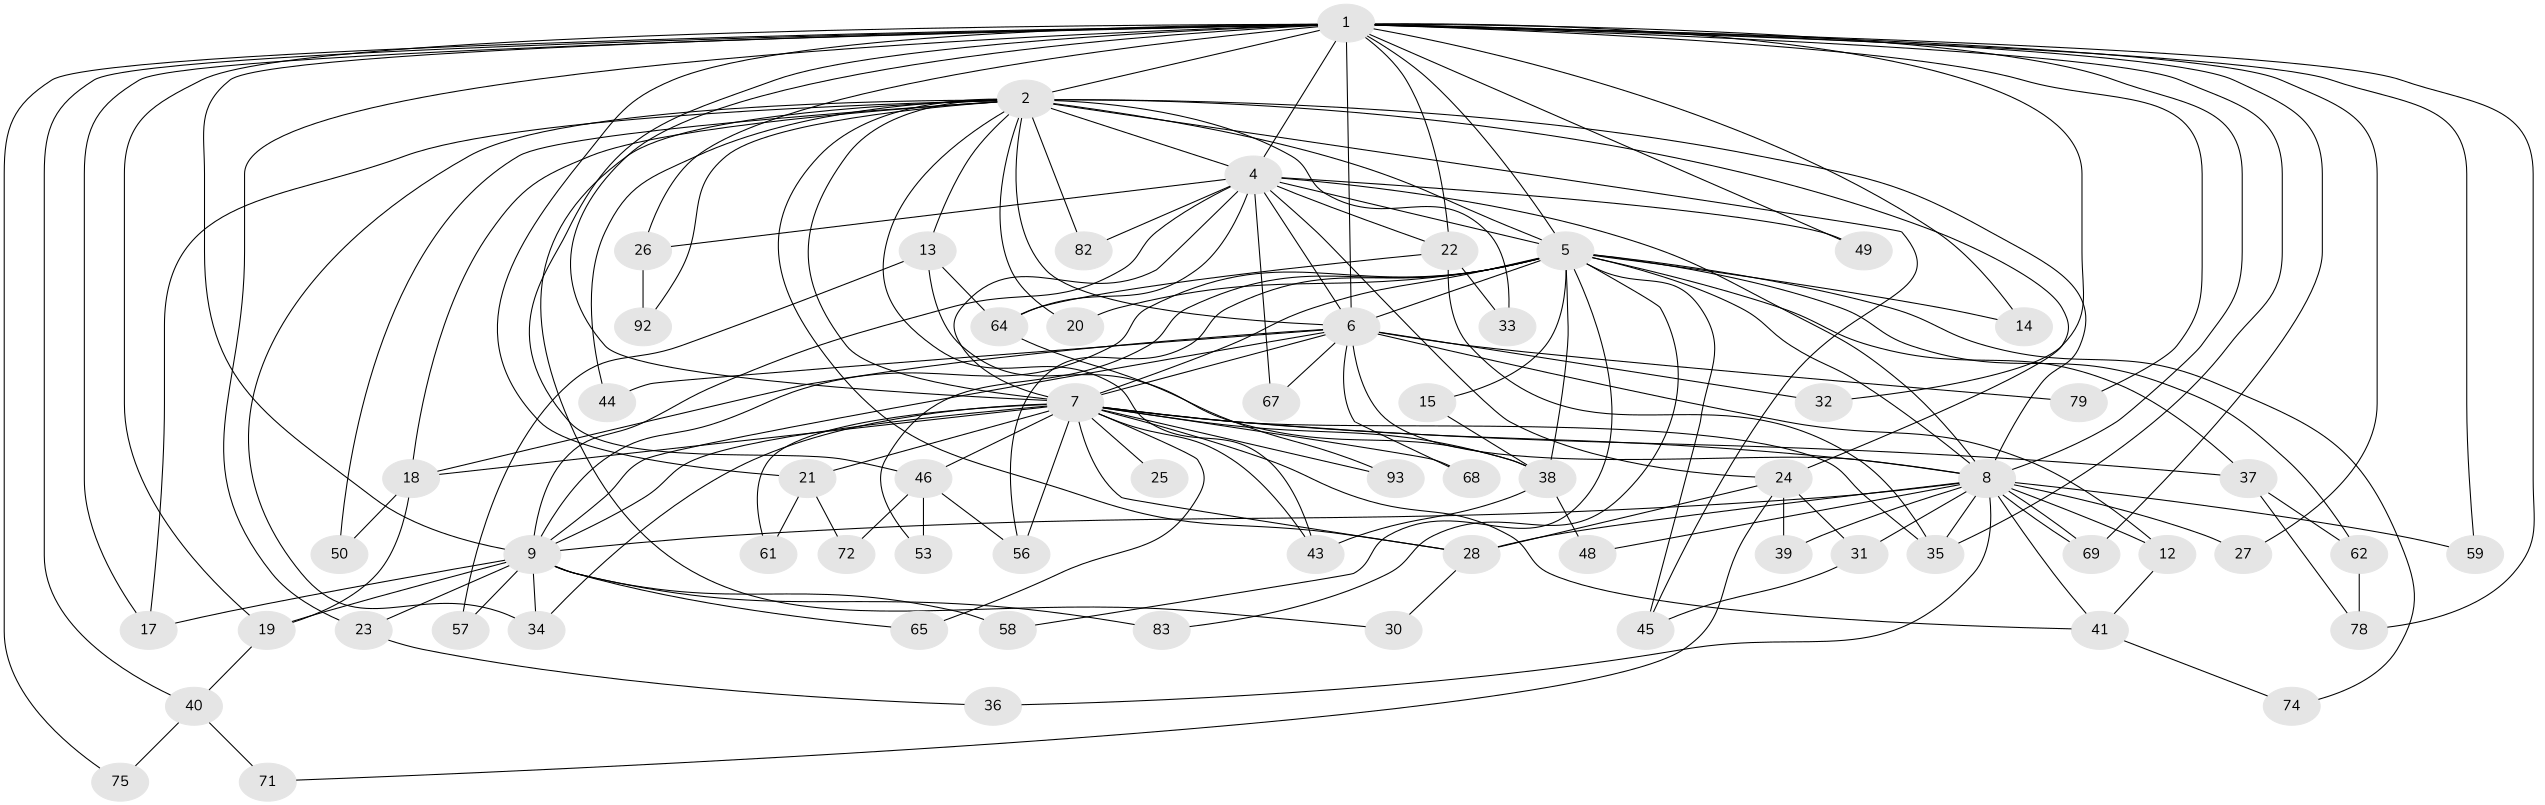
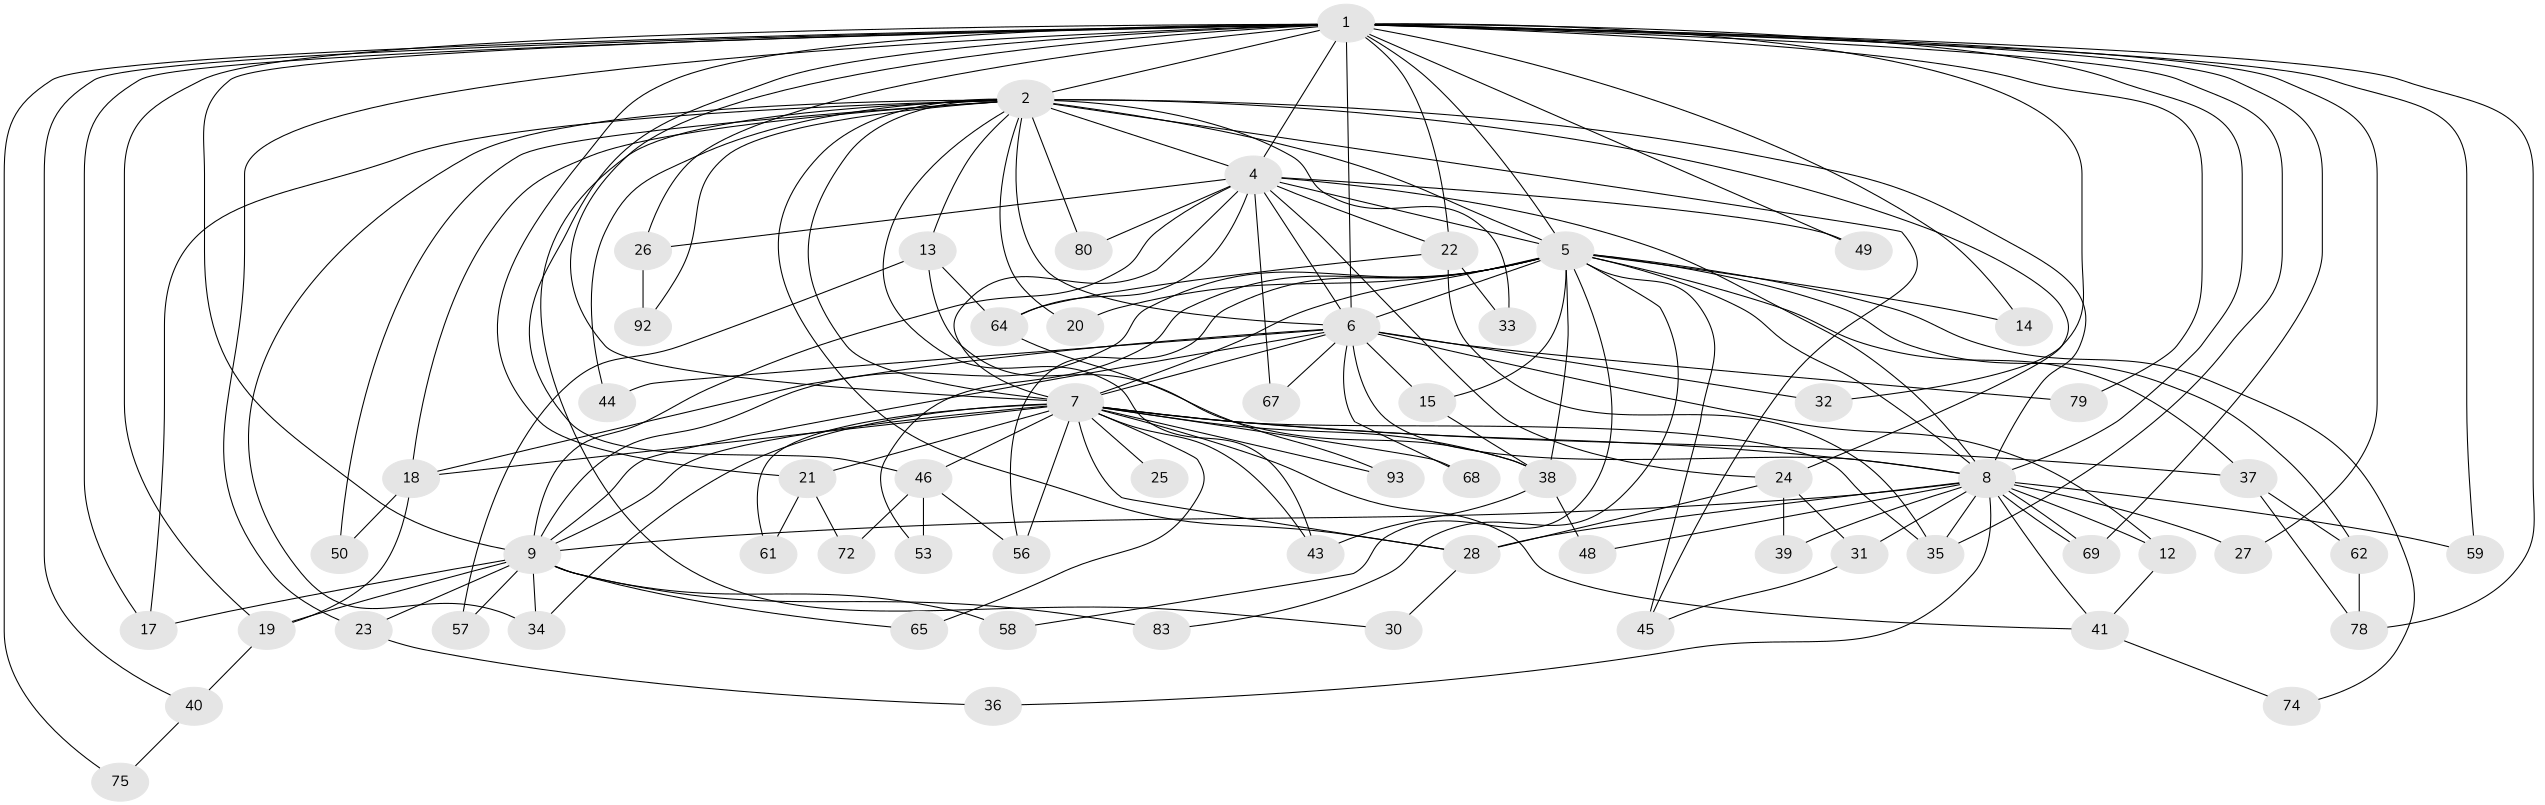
node "82": label "82" -> "80"
edge "6" -- "15": added
node "71": removed
